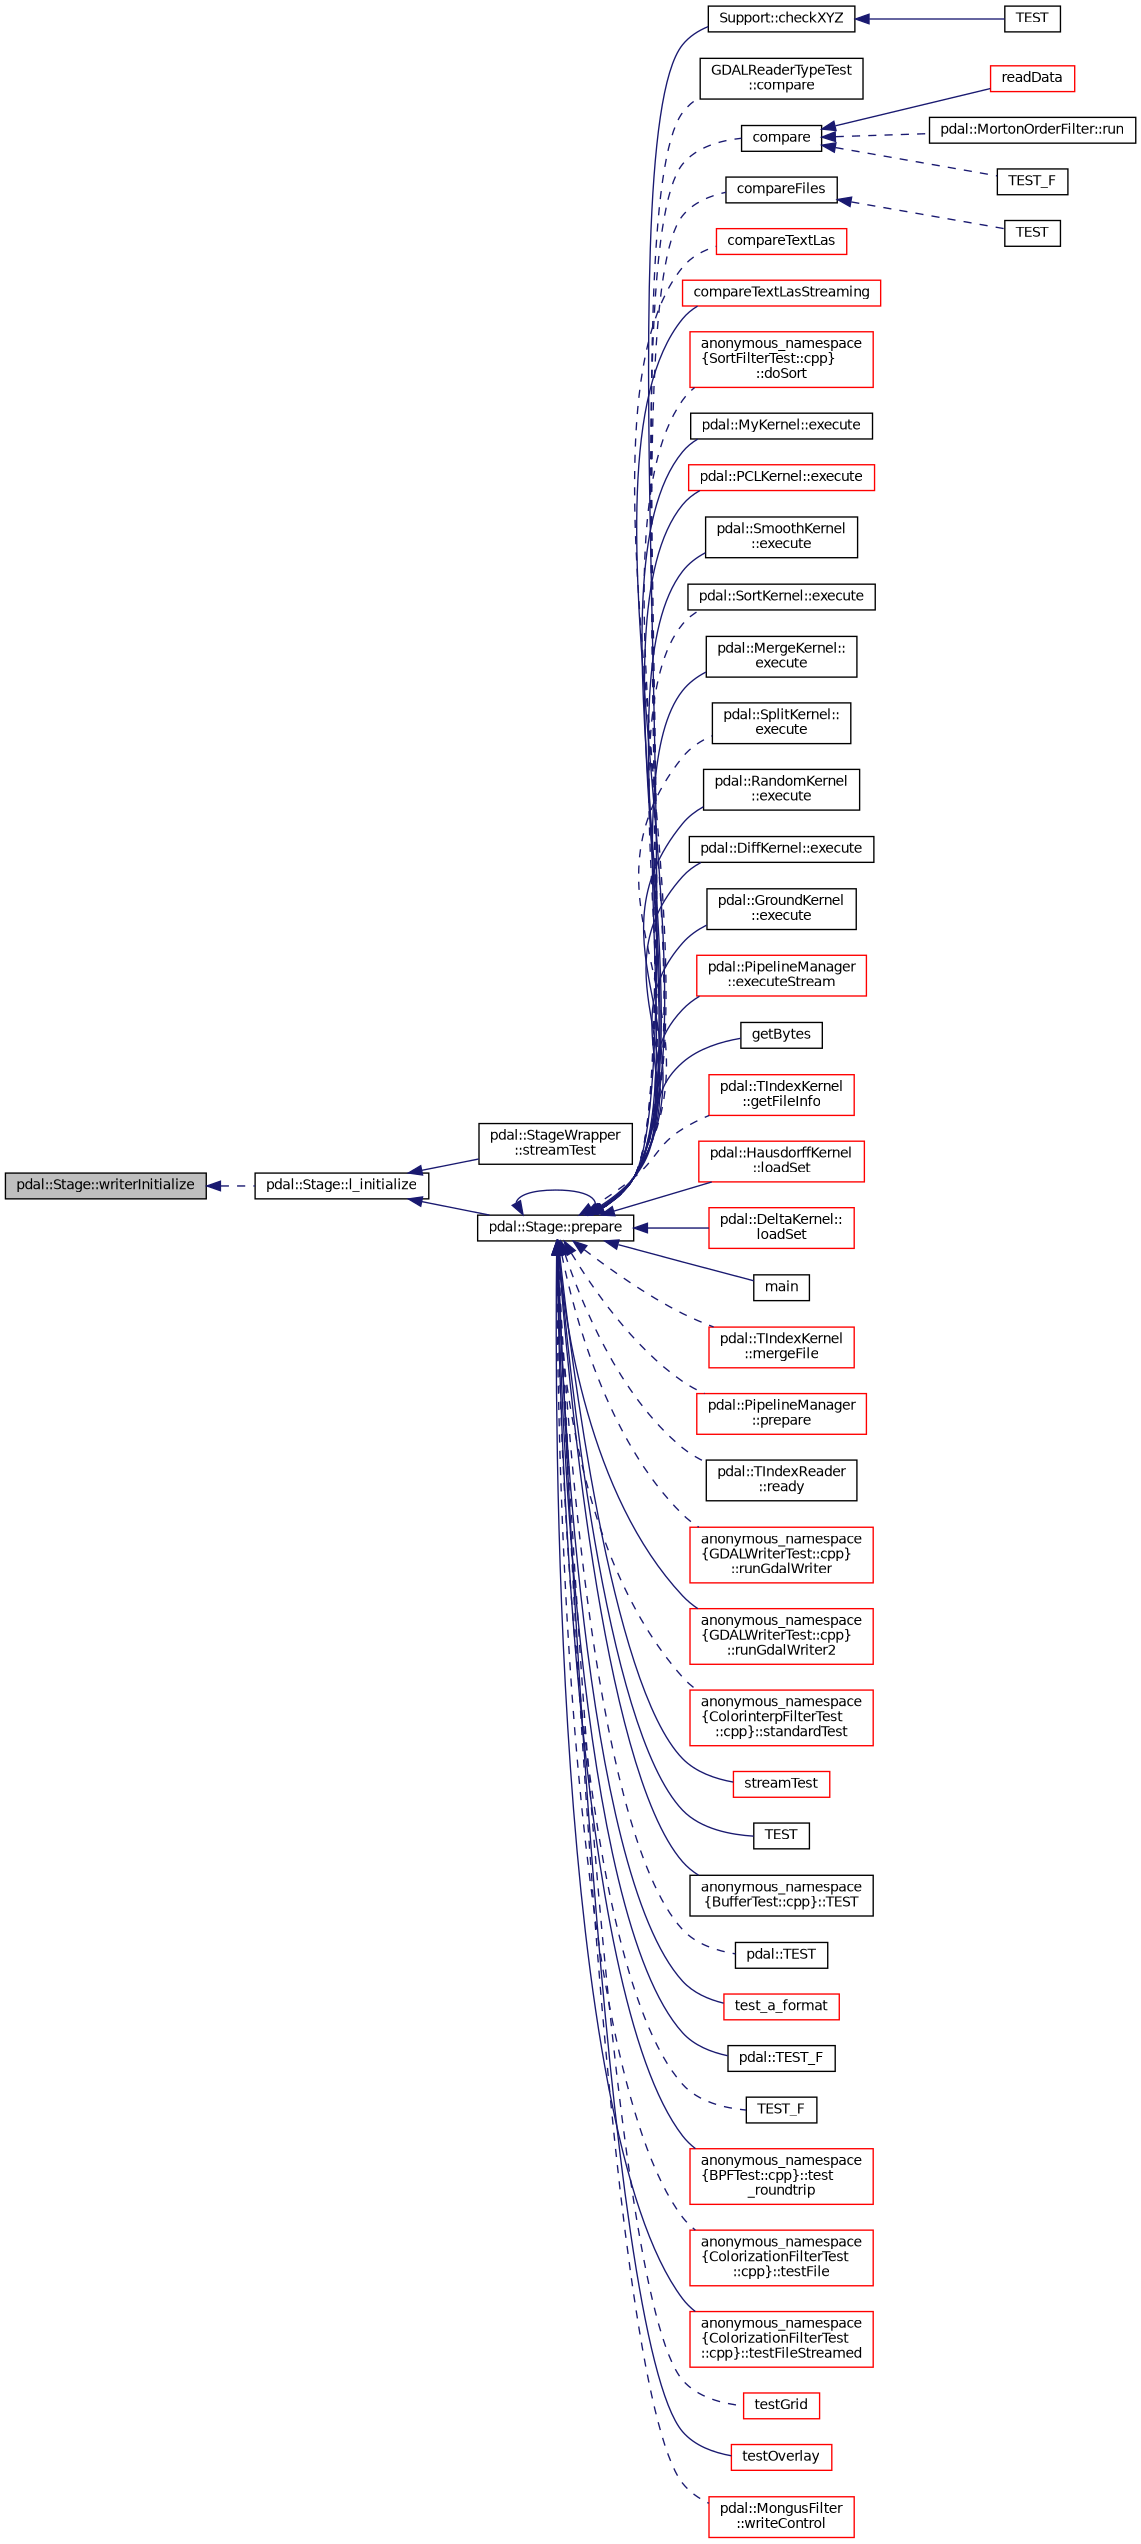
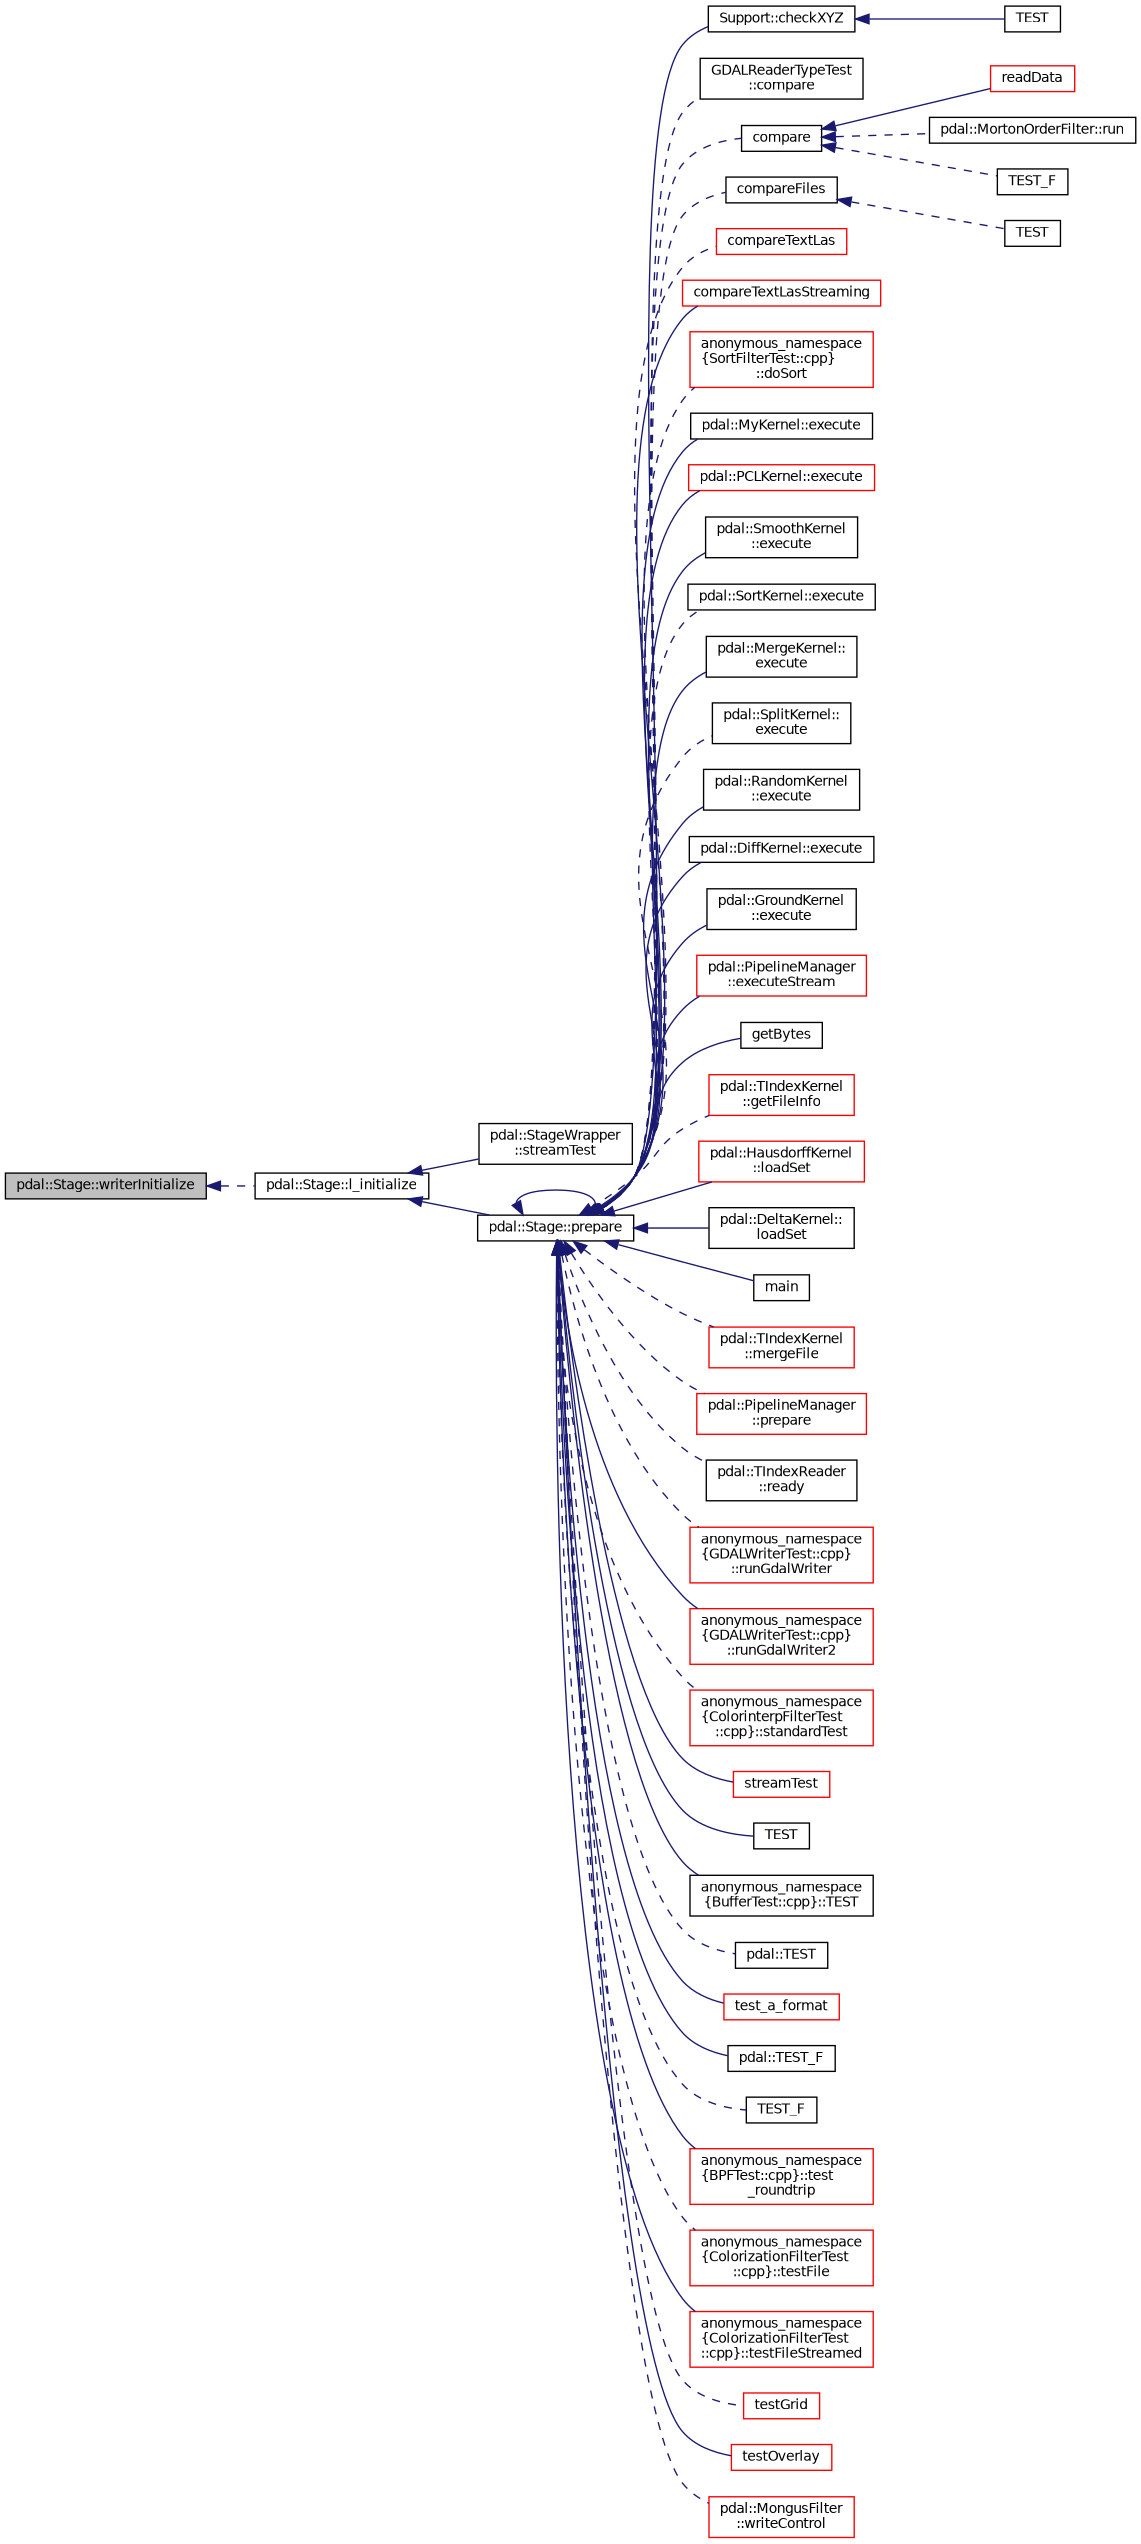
node "pdal::DeltaKernel:: loadSet": color red -> black
